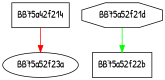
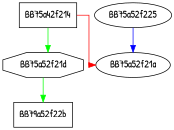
node "BB75a52f225": added
edge "BB75a42f214" -> "BB75a52f21d": added
node "BB75a52f23a": label "BB75a52f23a" -> "BB75a52f21a"
node "BB75a52f22b": label "BB75a52f22b" -> "BB79a52f22b"
